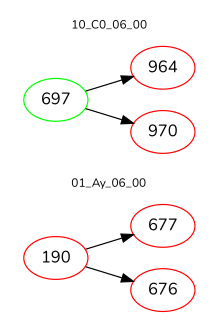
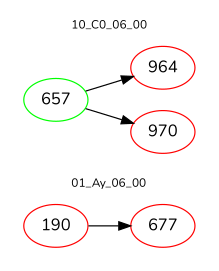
node "697": label "697" -> "657"
node "676": removed
